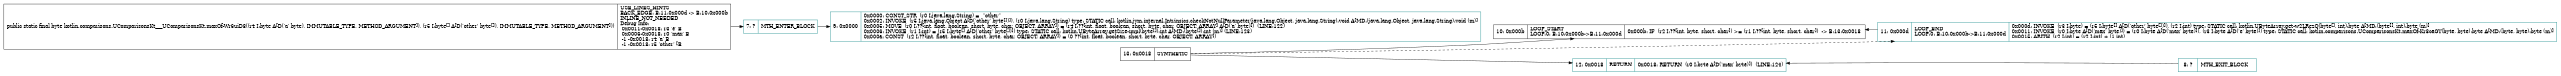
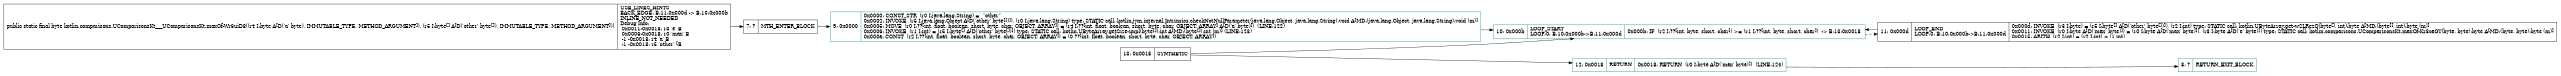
node "7: ?": color teal -> black
edge "9: 0x0000" -> "10: 0x000b": added
node "10: 0x000b": color black -> teal
node "11: 0x000d": color teal -> black
edge "13: 0x0018" -> "11: 0x000d": now "10: 0x000b" -> "11: 0x000d"
edge "8: ?" -> "12: 0x0018": reversed
node "8: ?": text "MTH_EXIT_BLOCK" -> "RETURN_EXIT_BLOCK"
